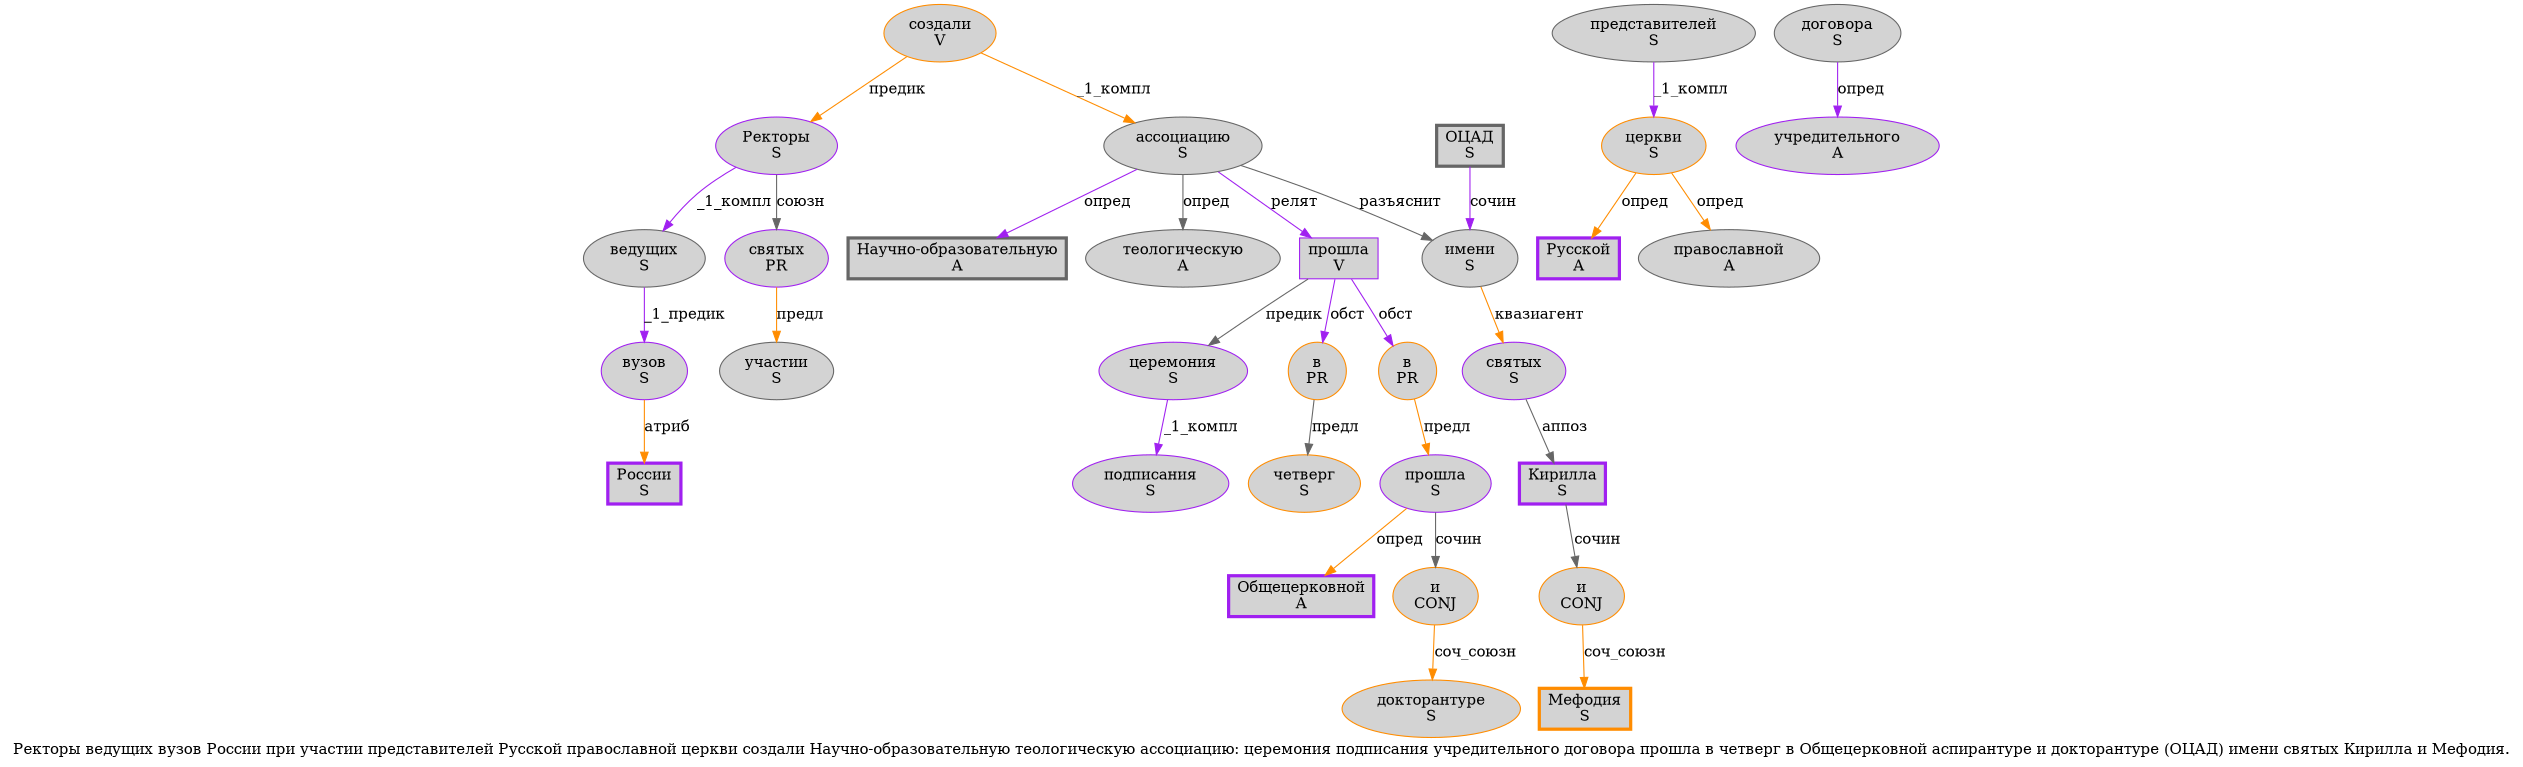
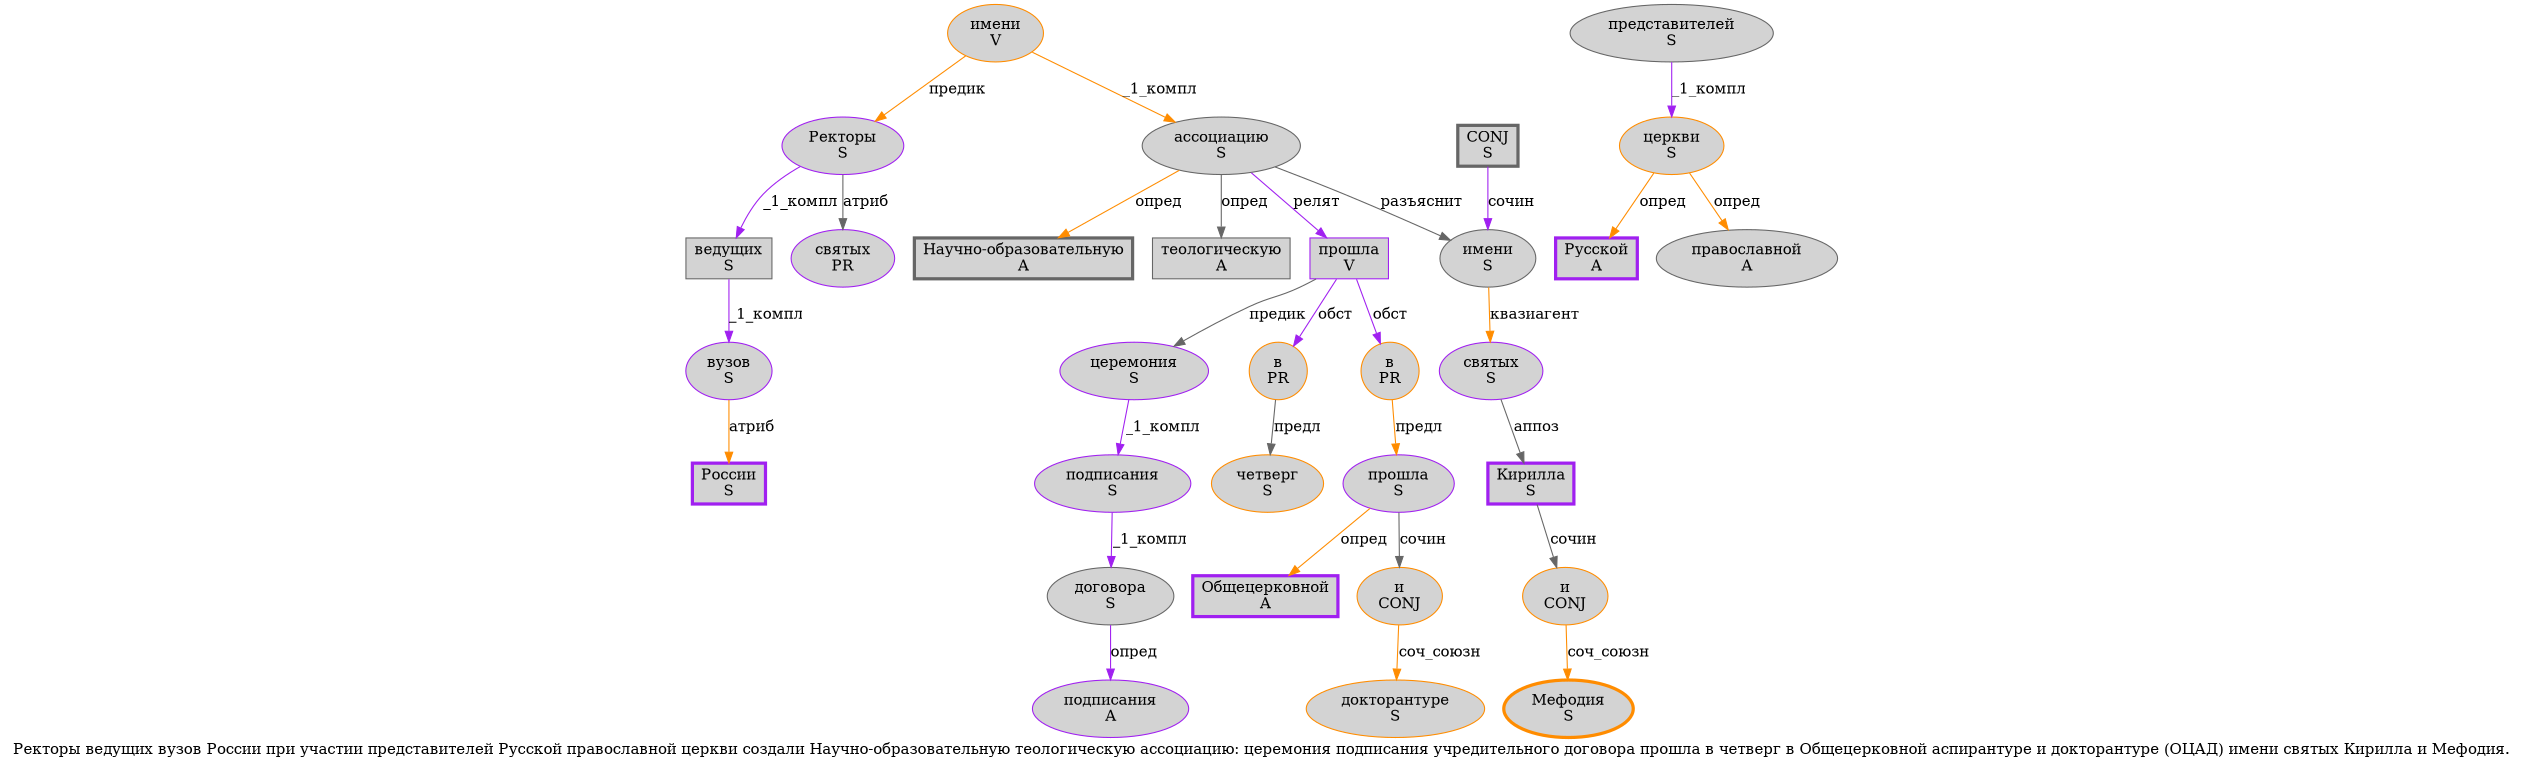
node "создали V": label "создали V" -> "имени V"
node "ОЦАД S": label "ОЦАД S" -> "CONJ S"
node "учредительного A": label "учредительного A" -> "подписания A"
edge "ассоциацию S" -> "Научно-образовательную A": color purple -> darkorange
edge "Ректоры S" -> "святых PR": label "союзн" -> "атриб"
node "ведущих S": shape ellipse -> box
node "теологическую A": shape ellipse -> box
edge "ведущих S" -> "вузов S": label "_1_предик" -> "_1_компл"
node "участии S": removed
edge "подписания S" -> "договора S": added, label "_1_компл"
node "Мефодия S": shape box -> ellipse
